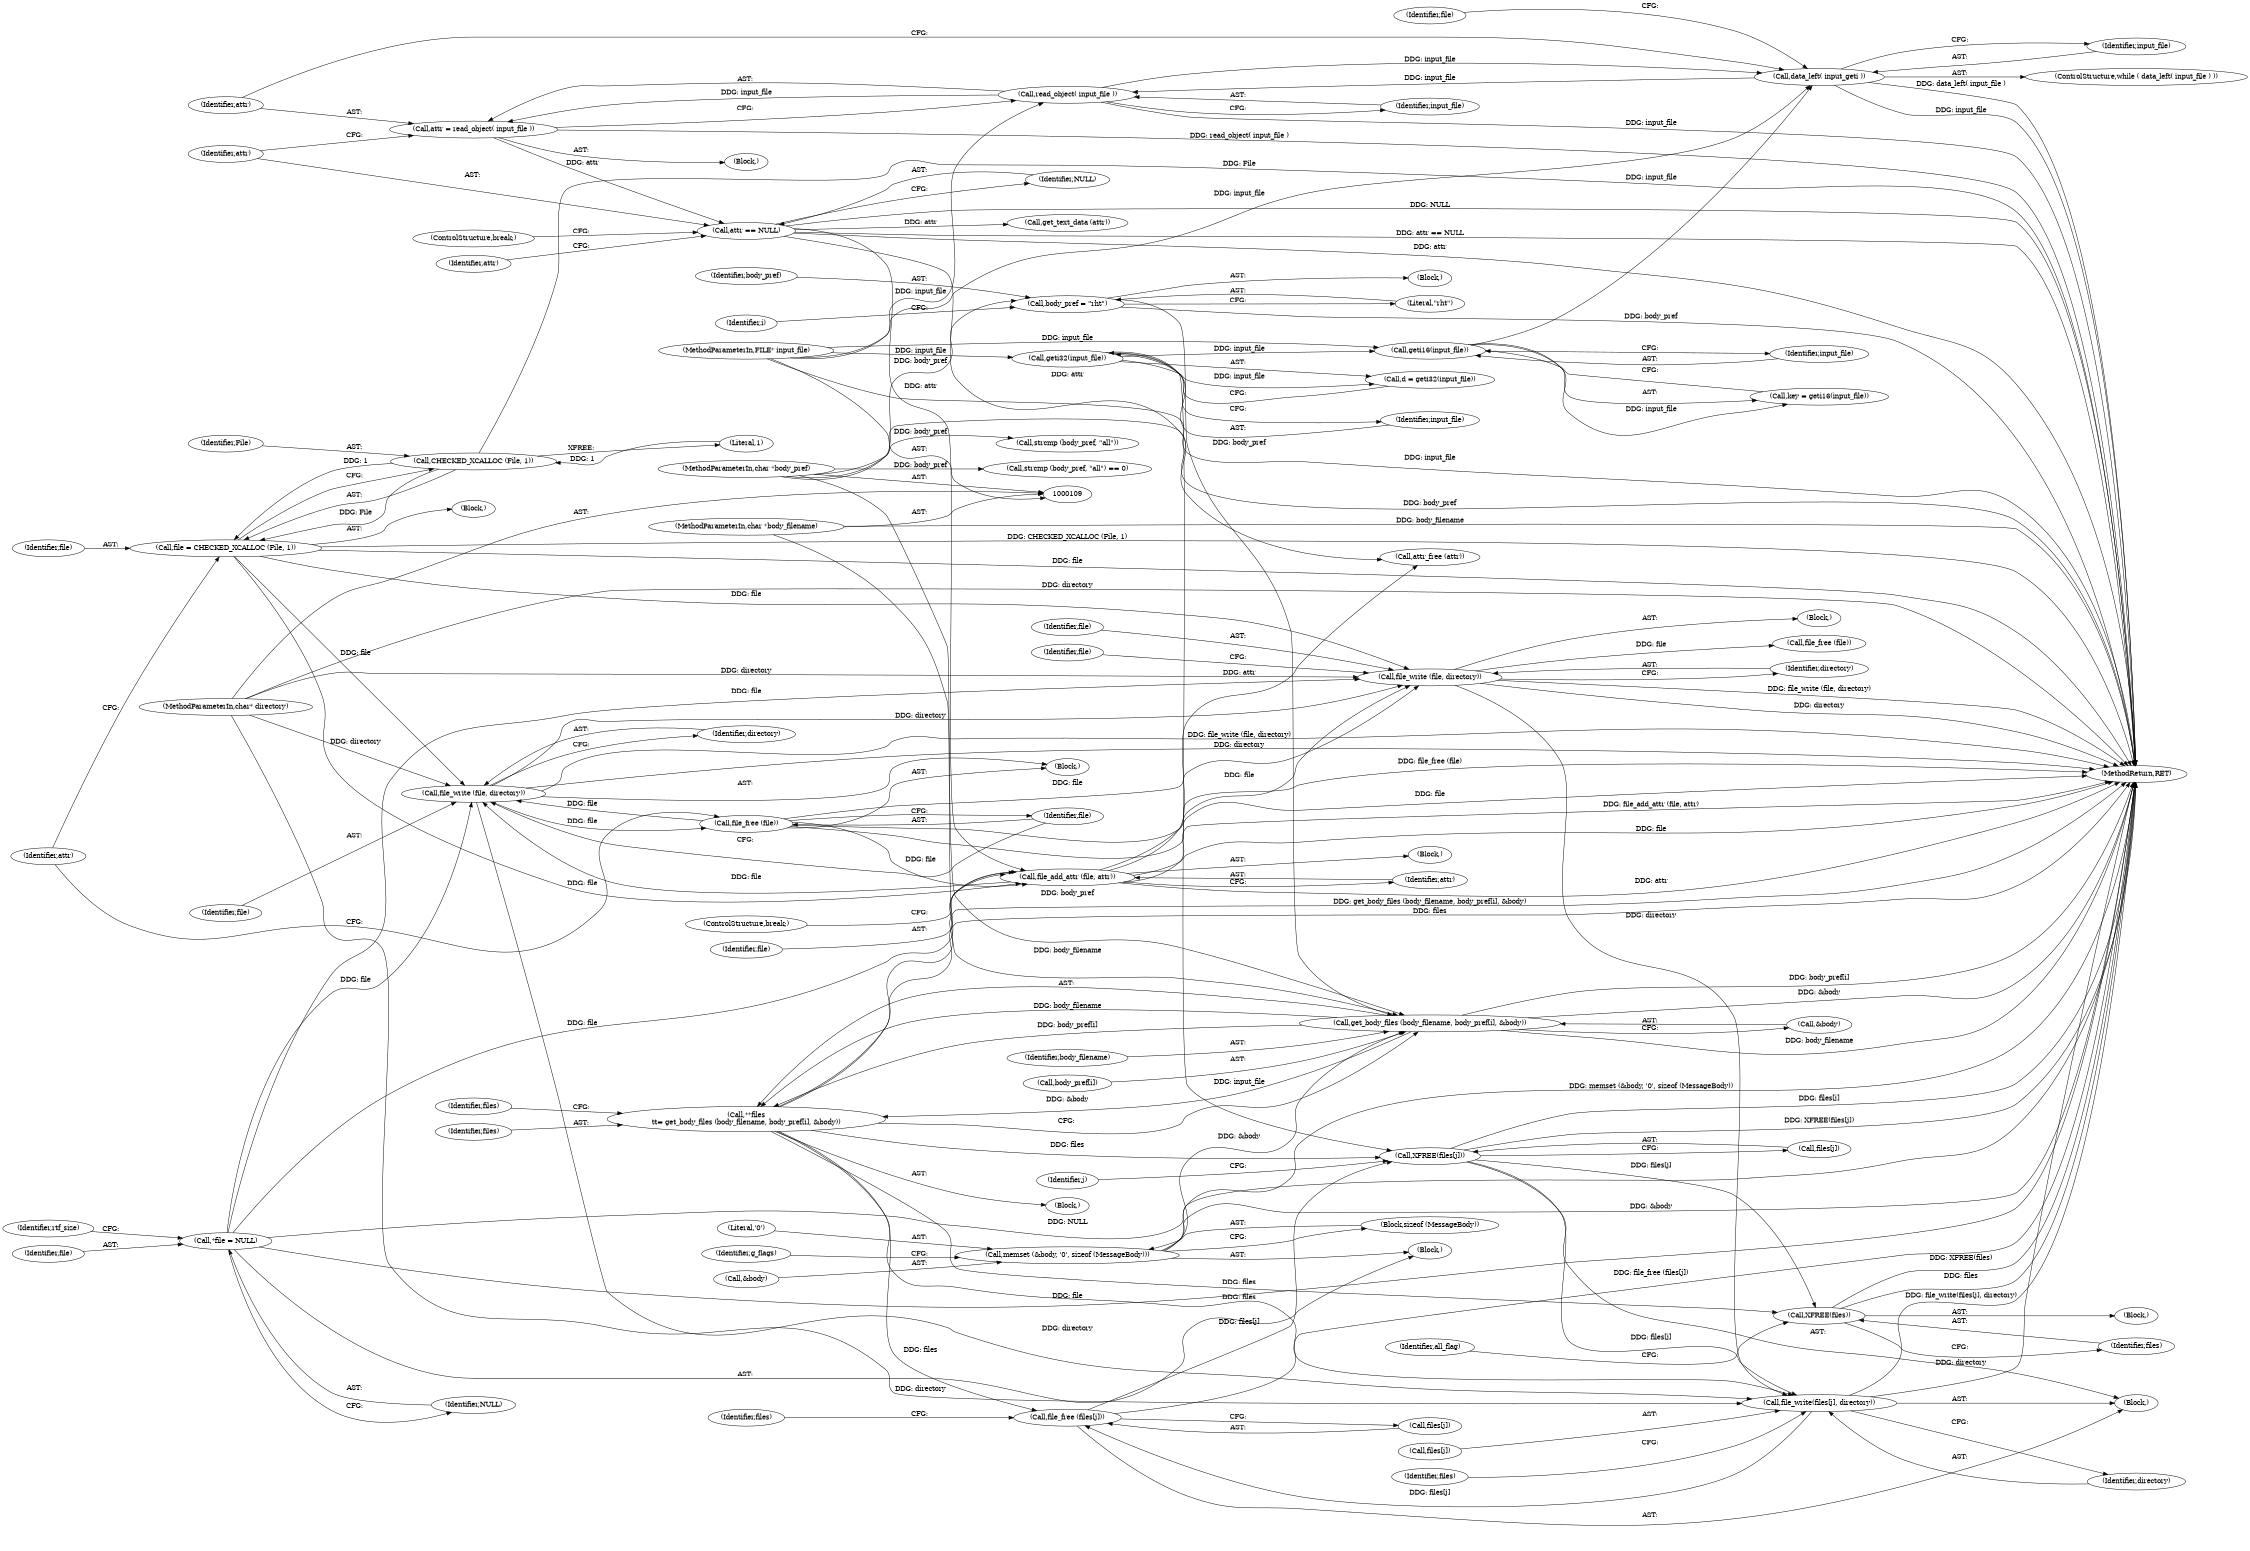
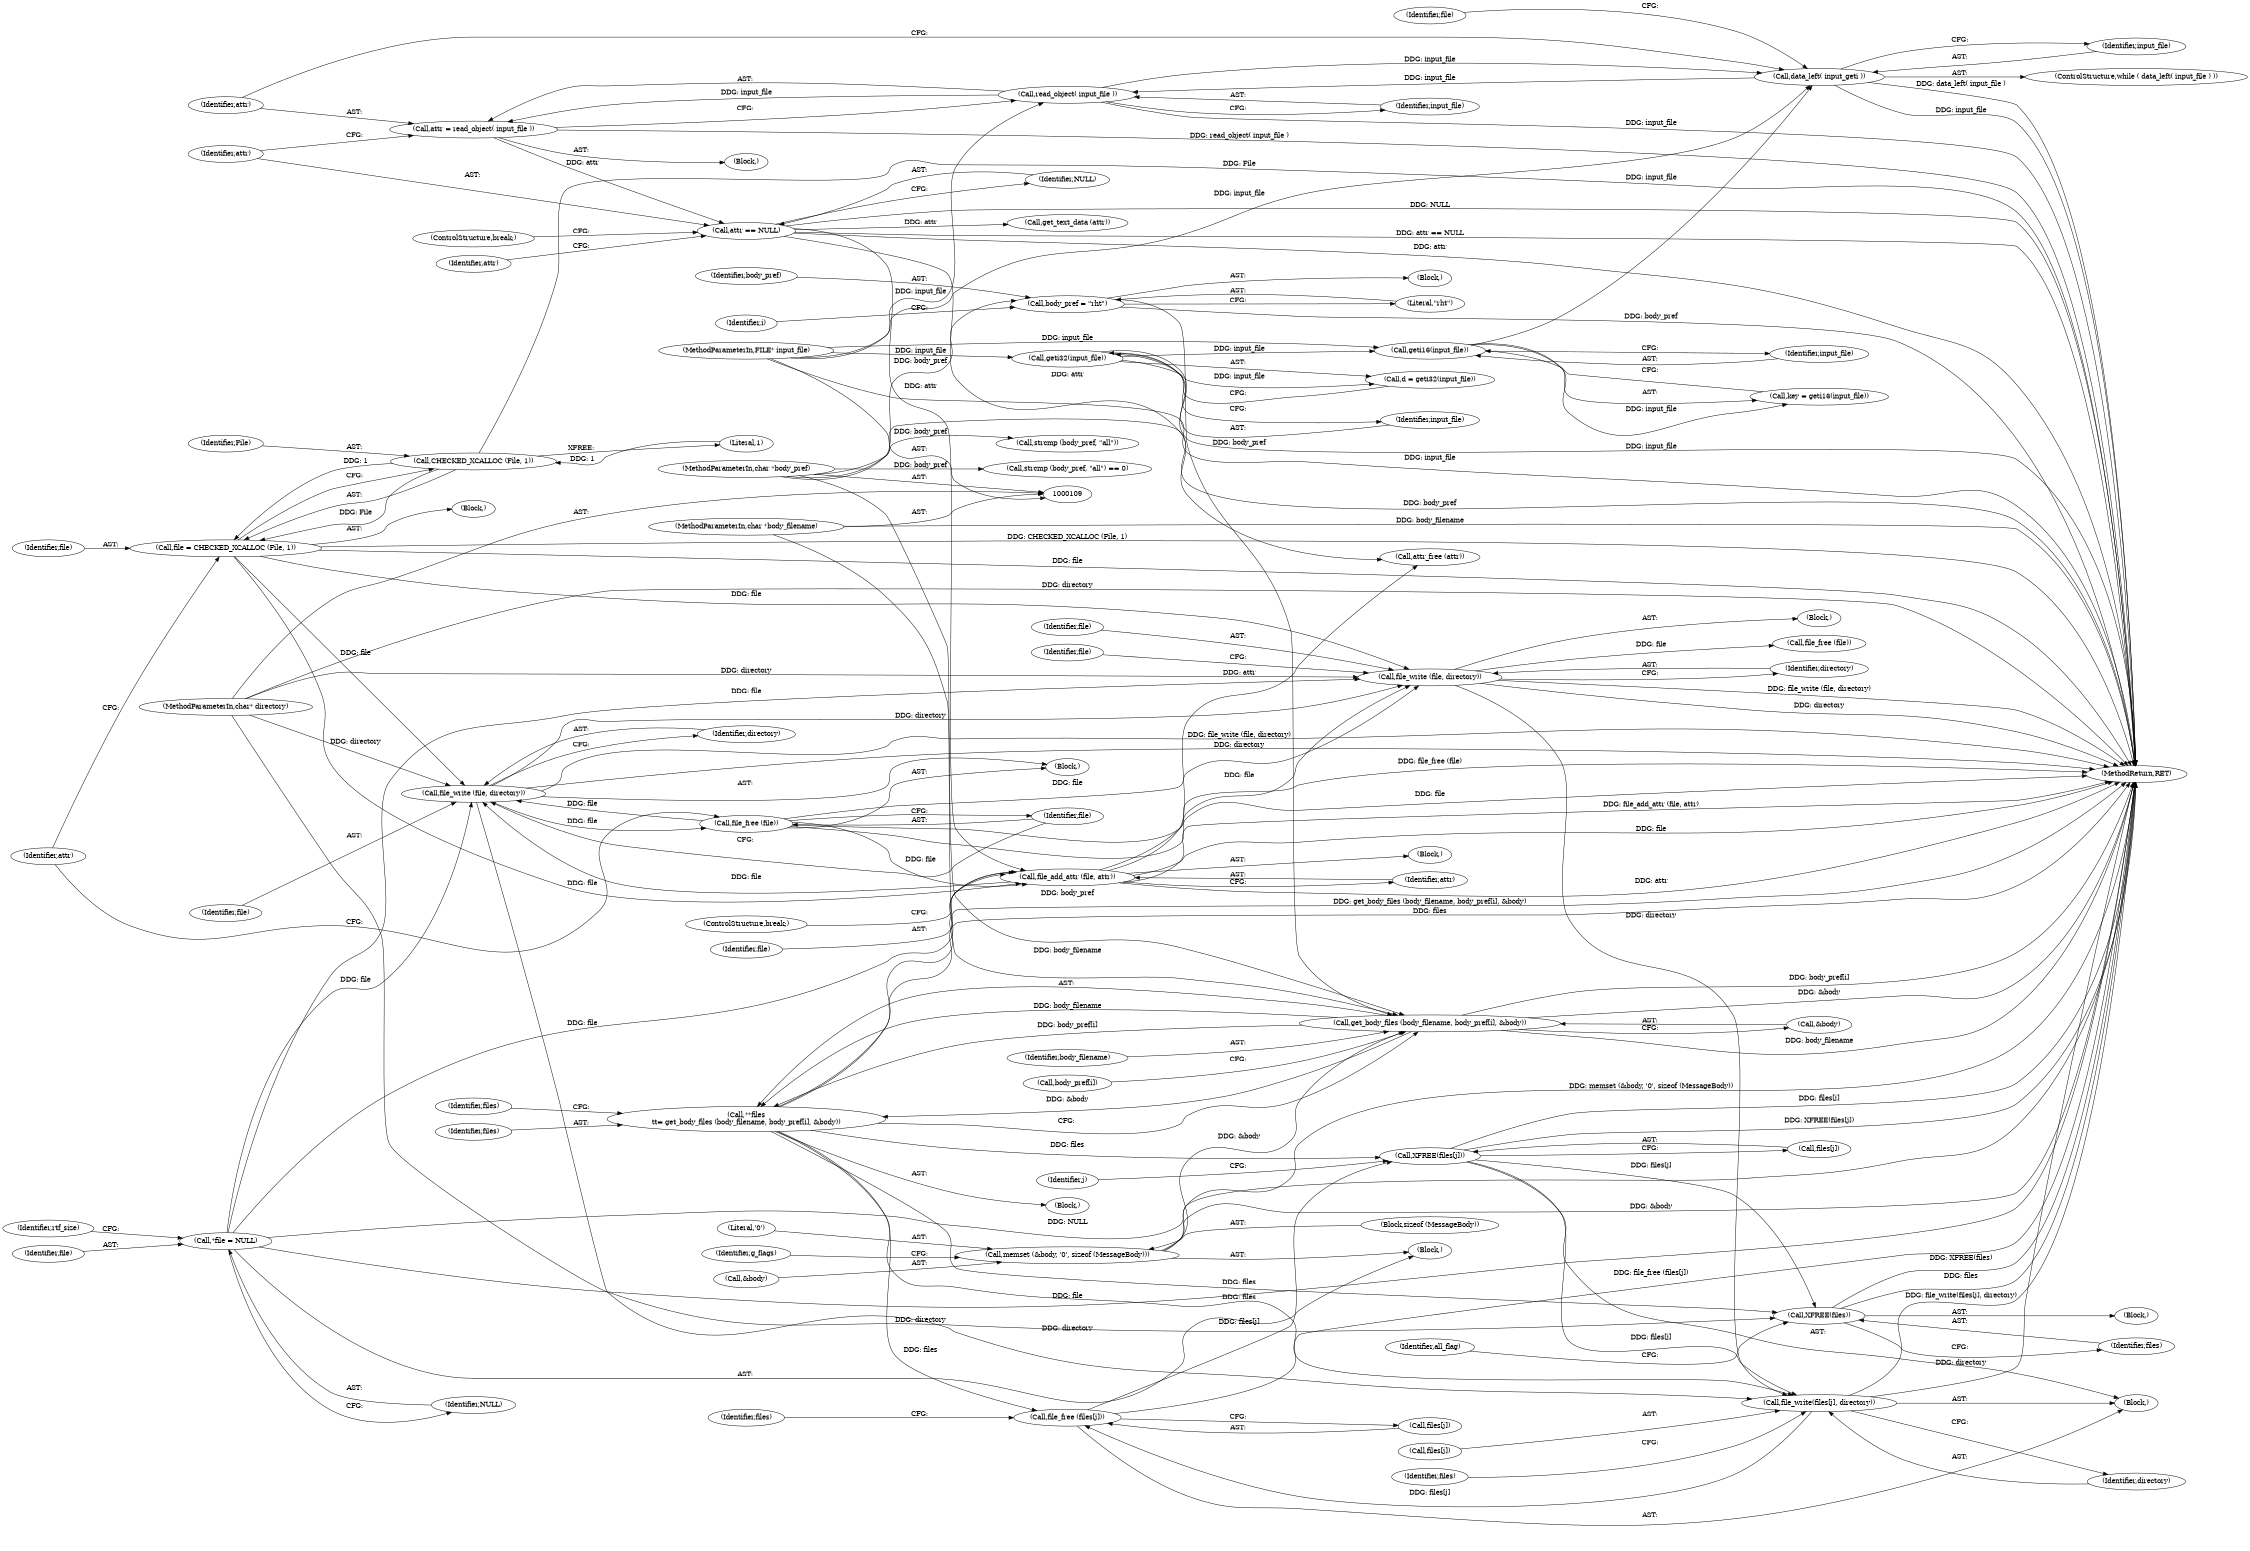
edge "(Call,geti32(input_file))" -> "(Call,XFREE(files[j]))": now "(Call,geti32(input_file))" -> "(MethodReturn,RET)"
edge "(Call,body_pref[i])" -> "(Call,get_body_files (body_filename, body_pref[i], &body))": label "AST: " -> "CFG: "
edge "(Call,memset (&body, '0', sizeof (MessageBody)))" -> "(Block,sizeof (MessageBody))": removed, label "CFG:"
edge "(MethodParameterIn,char* directory)" -> "(Call,file_write(files[j], directory))": now "(MethodParameterIn,char* directory)" -> "(Call,XFREE(files))"
